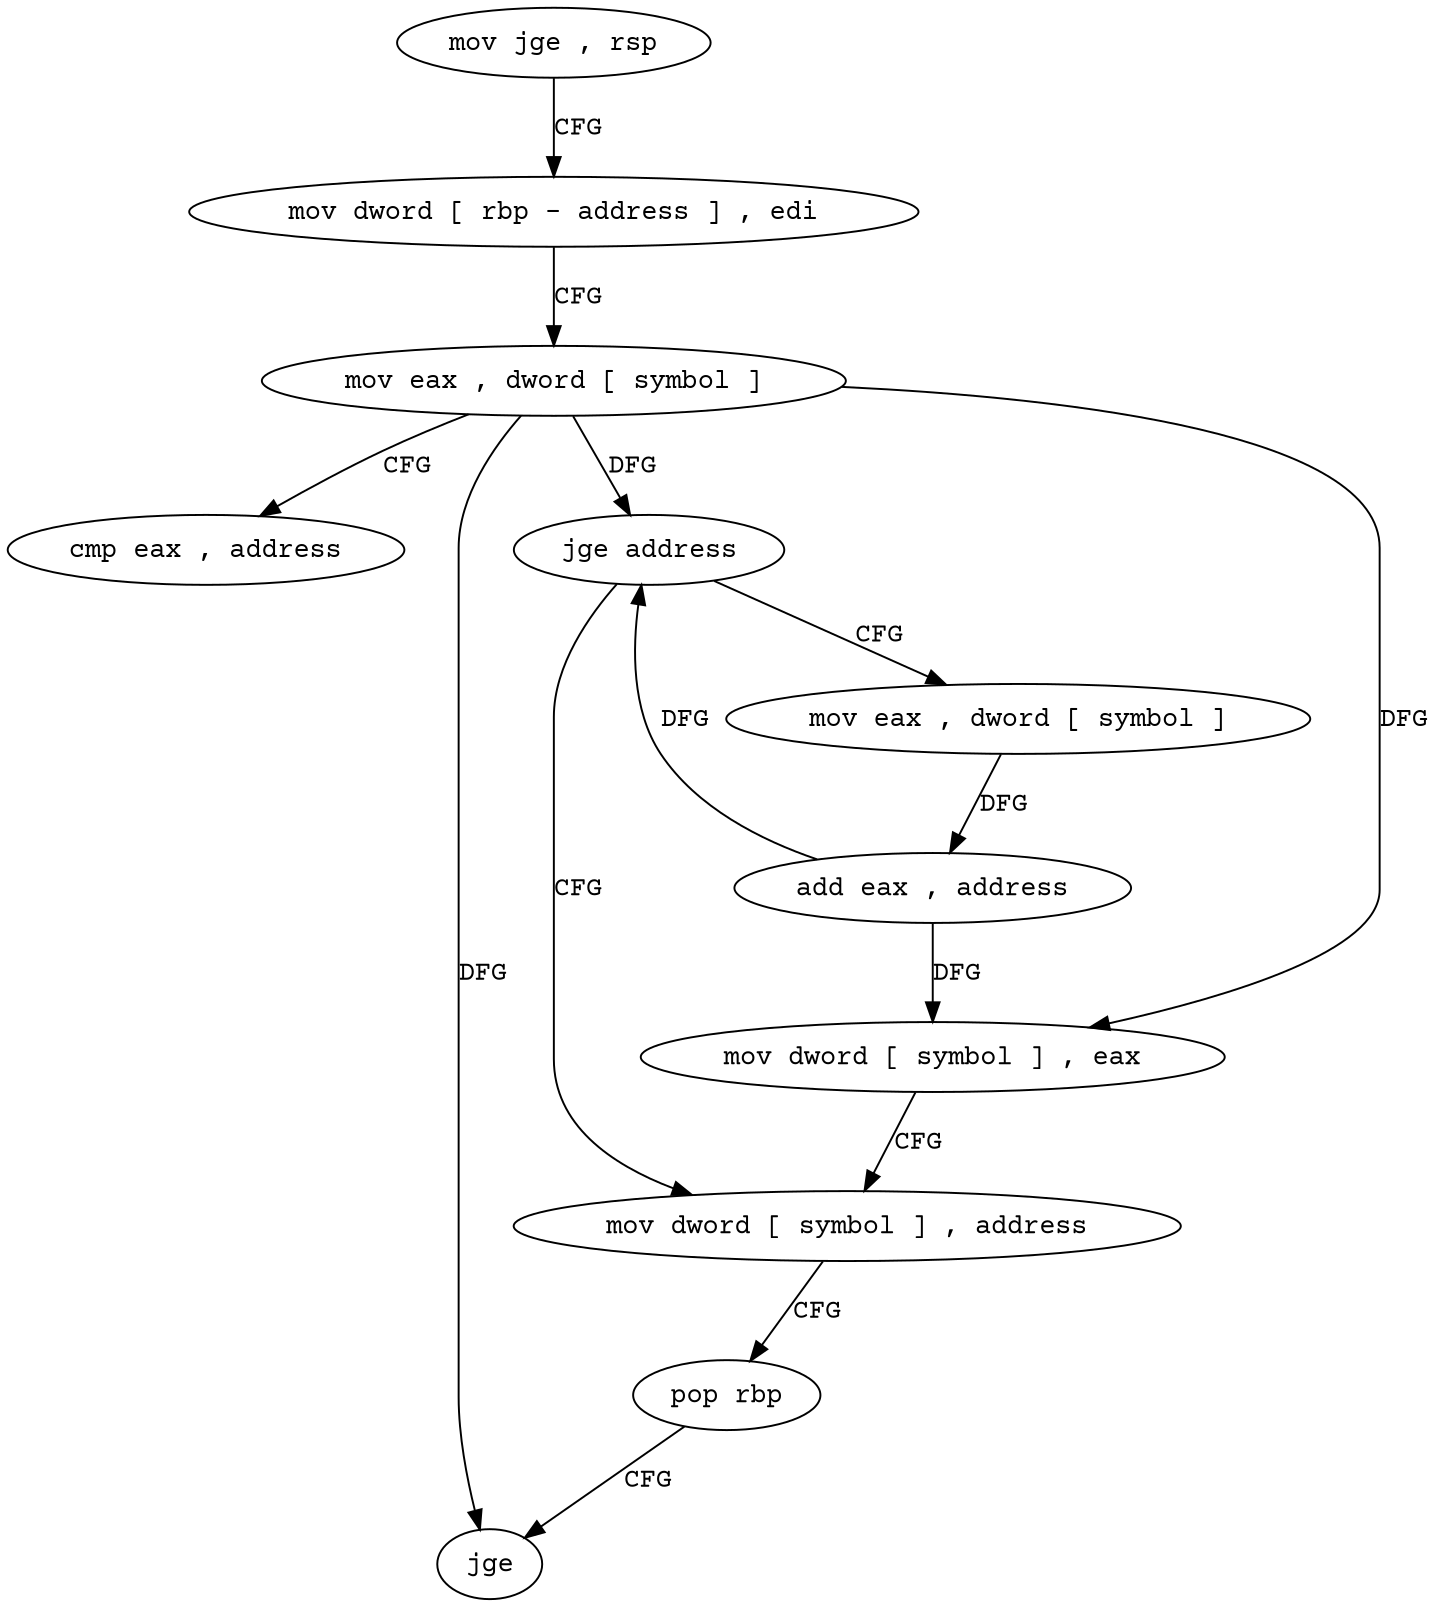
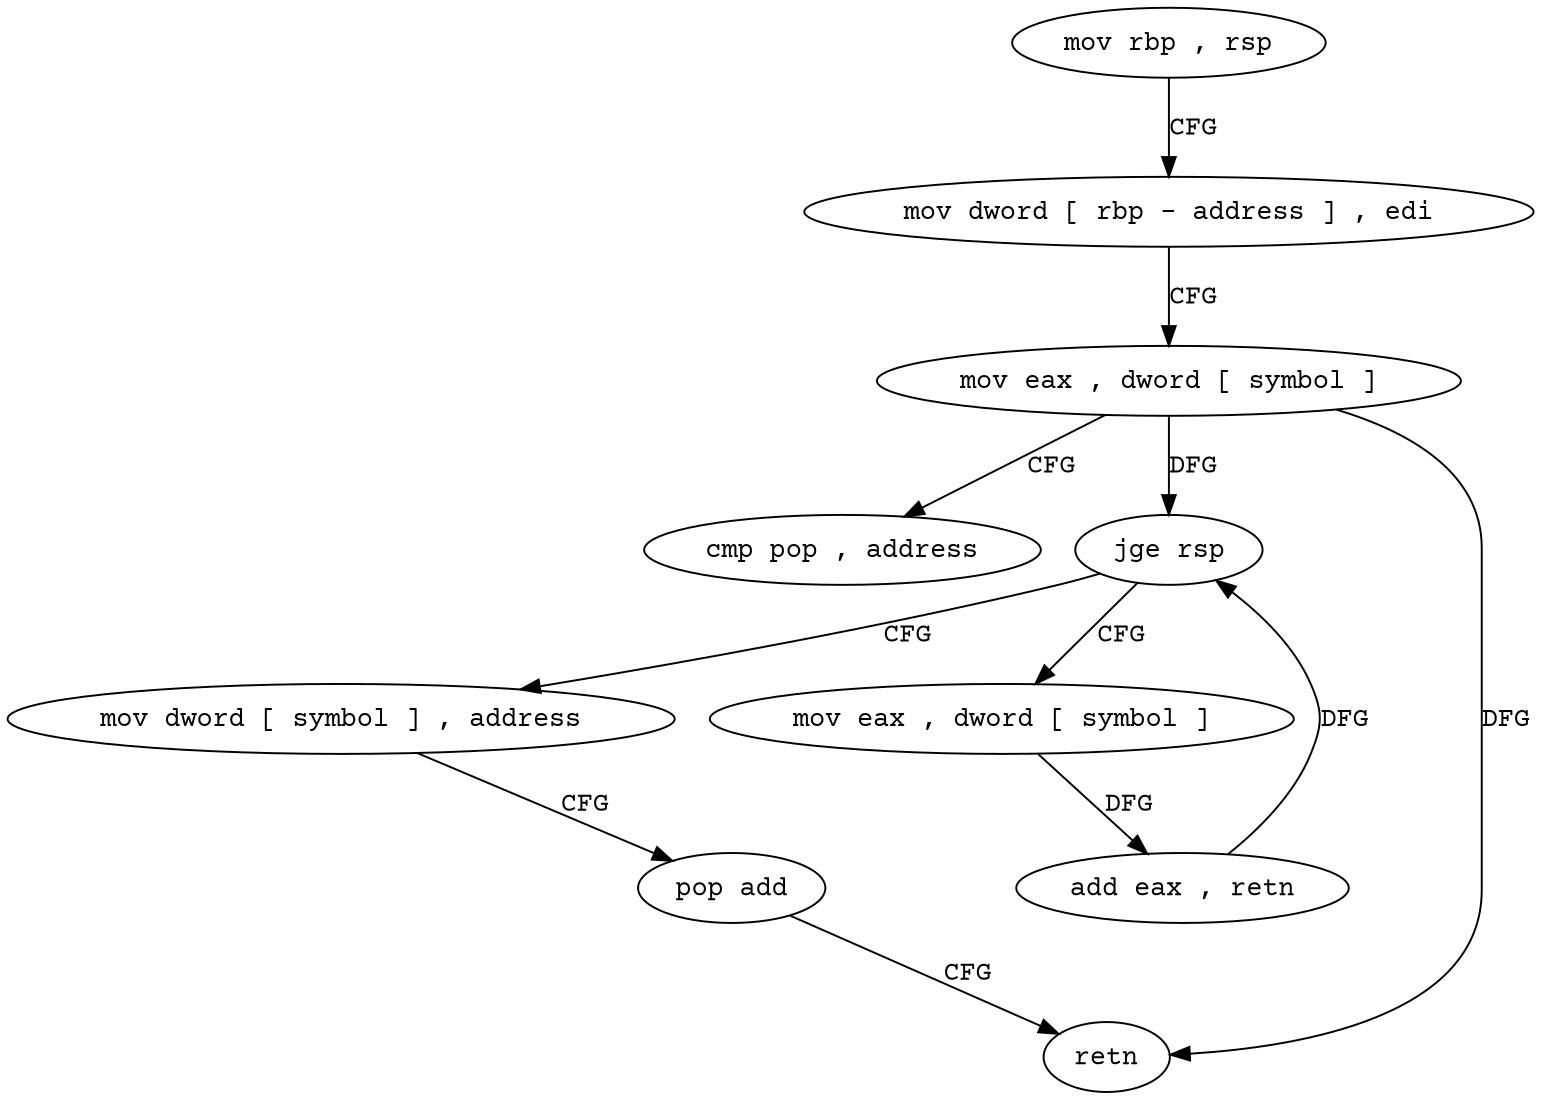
node "mov jge , rsp": label "mov jge , rsp" -> "mov rbp , rsp"
node "cmp eax , address": label "cmp eax , address" -> "cmp pop , address"
node "jge address": label "jge address" -> "jge rsp"
node "add eax , address": label "add eax , address" -> "add eax , retn"
node "mov dword [ symbol ] , eax": removed
node "pop rbp": label "pop rbp" -> "pop add"
node "jge": label "jge" -> "retn"
